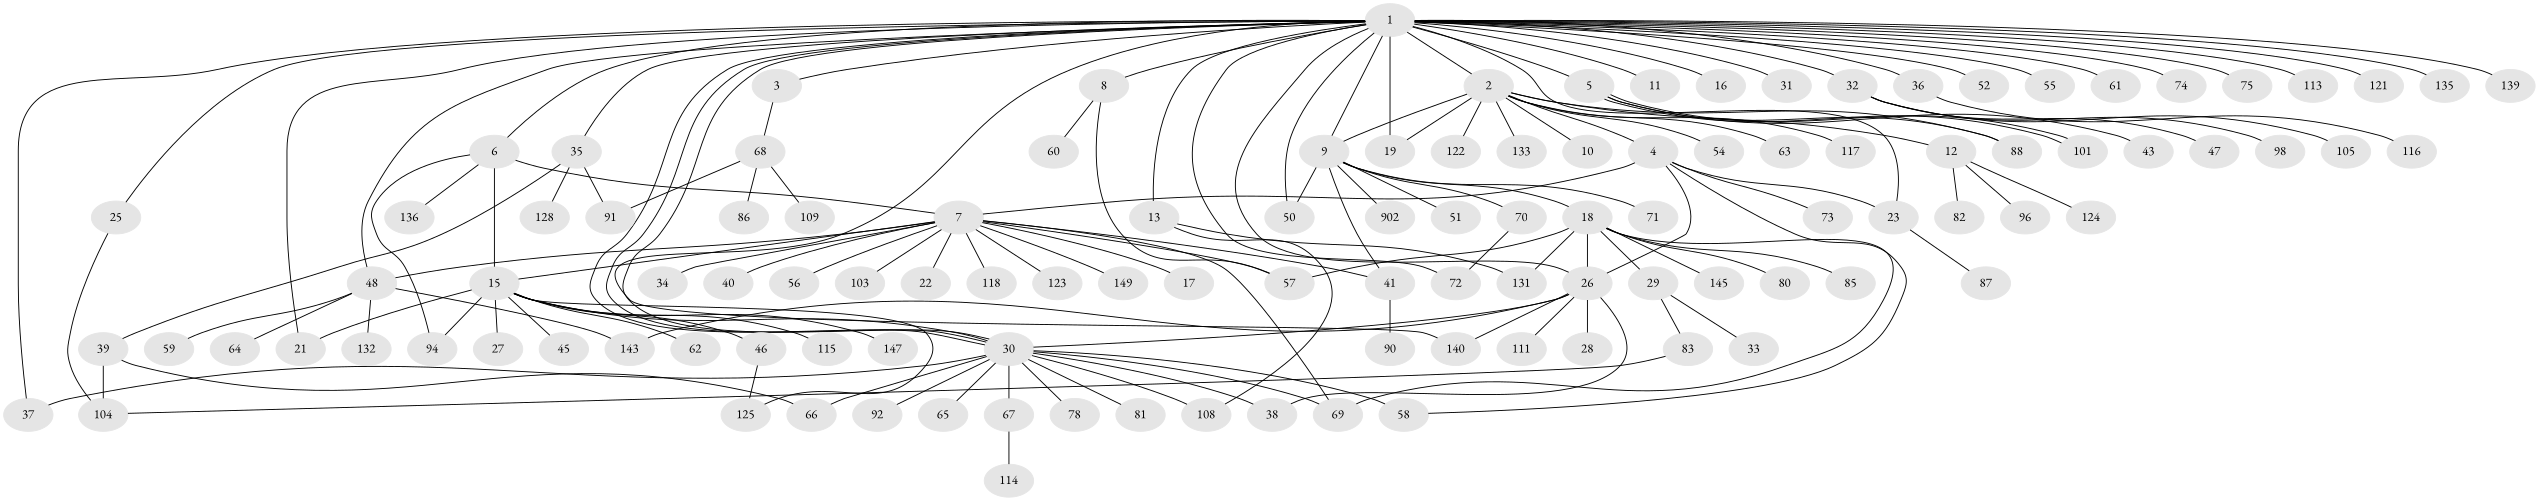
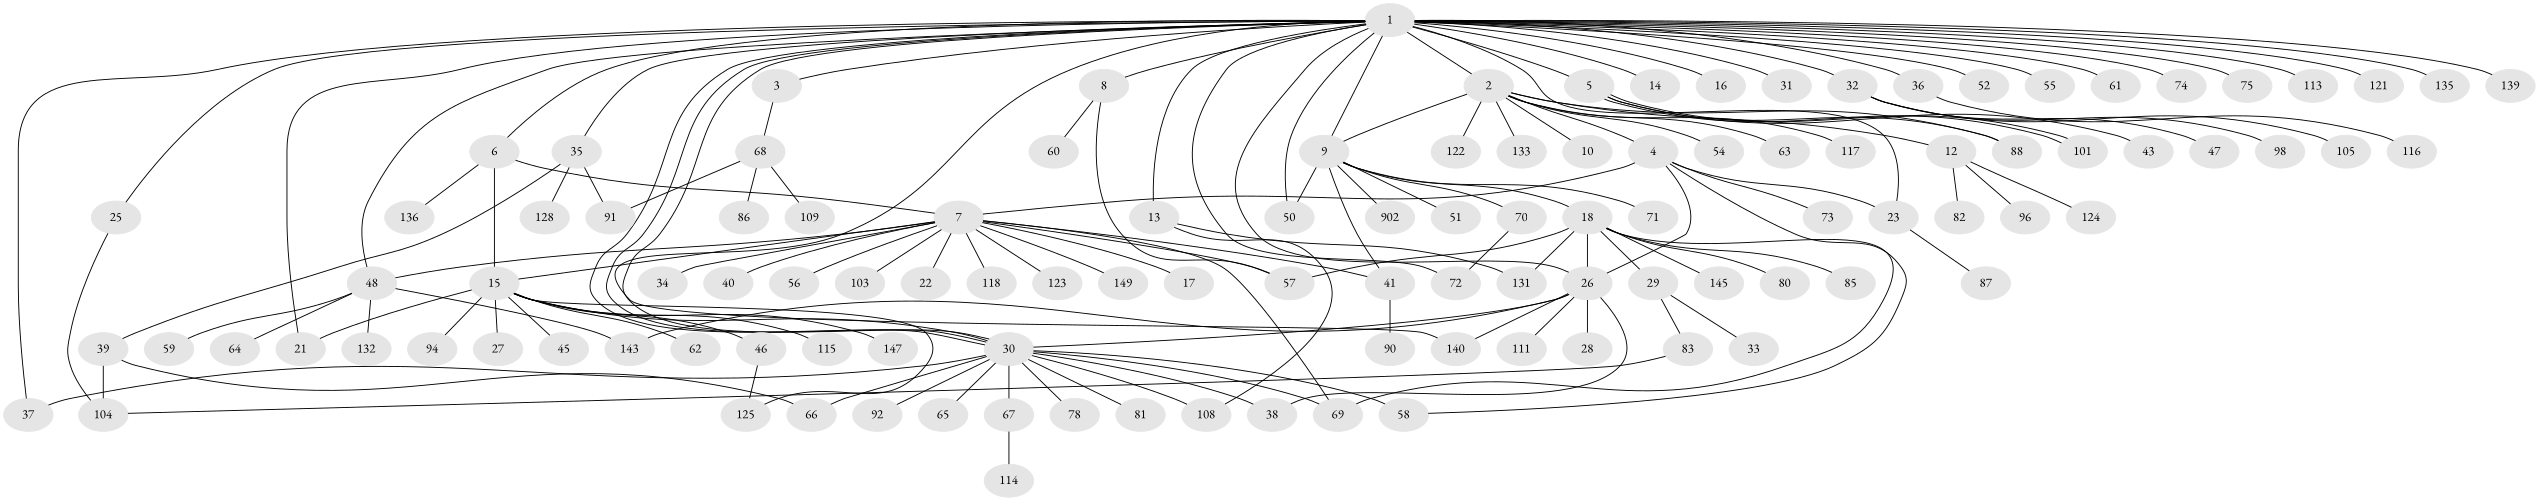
node "11": label "11" -> "14"
node "19": removed
edge "6" -- "94": removed
